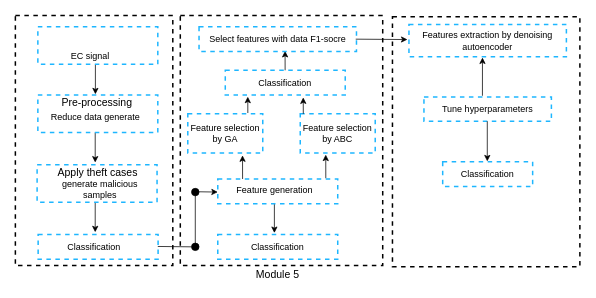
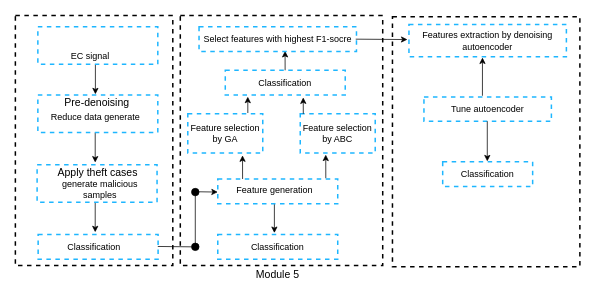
node "Select features with data F1-socre": label "Select features with data F1-socre" -> "Select features with highest F1-socre"
node "Pre-processing": label "Pre-processing" -> "Pre-denoising"
node "Tune hyperparameters": label "Tune hyperparameters" -> "Tune autoencoder"
